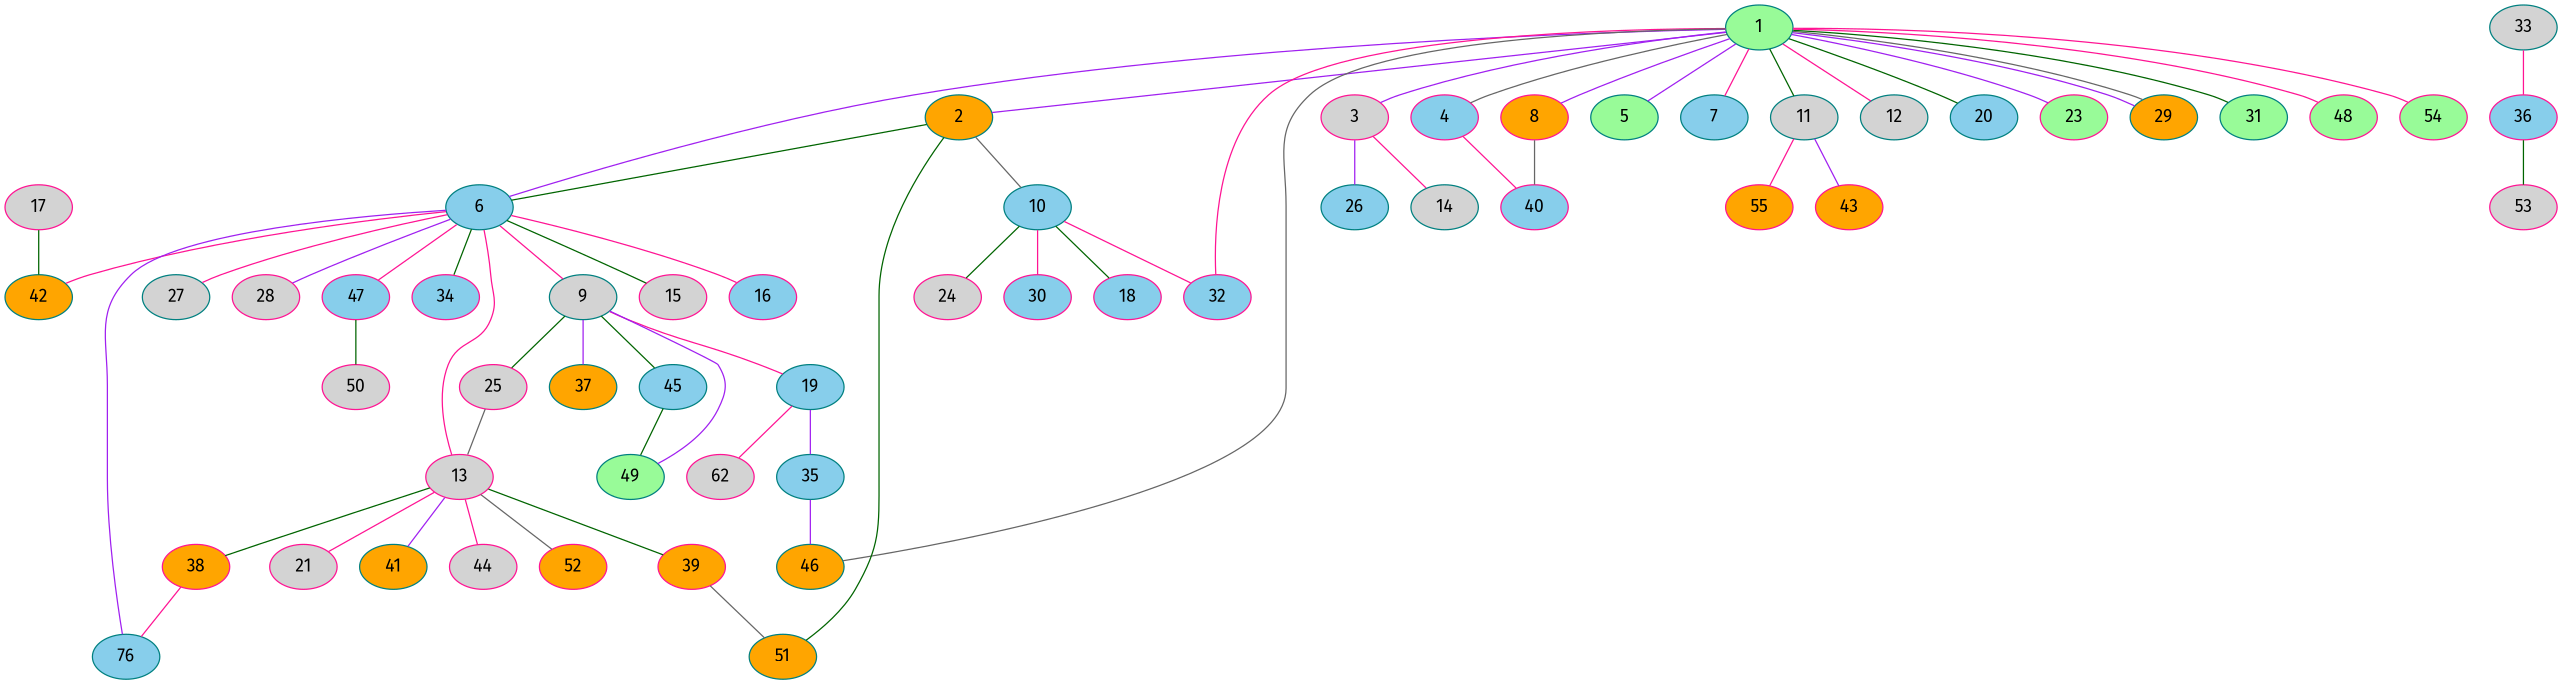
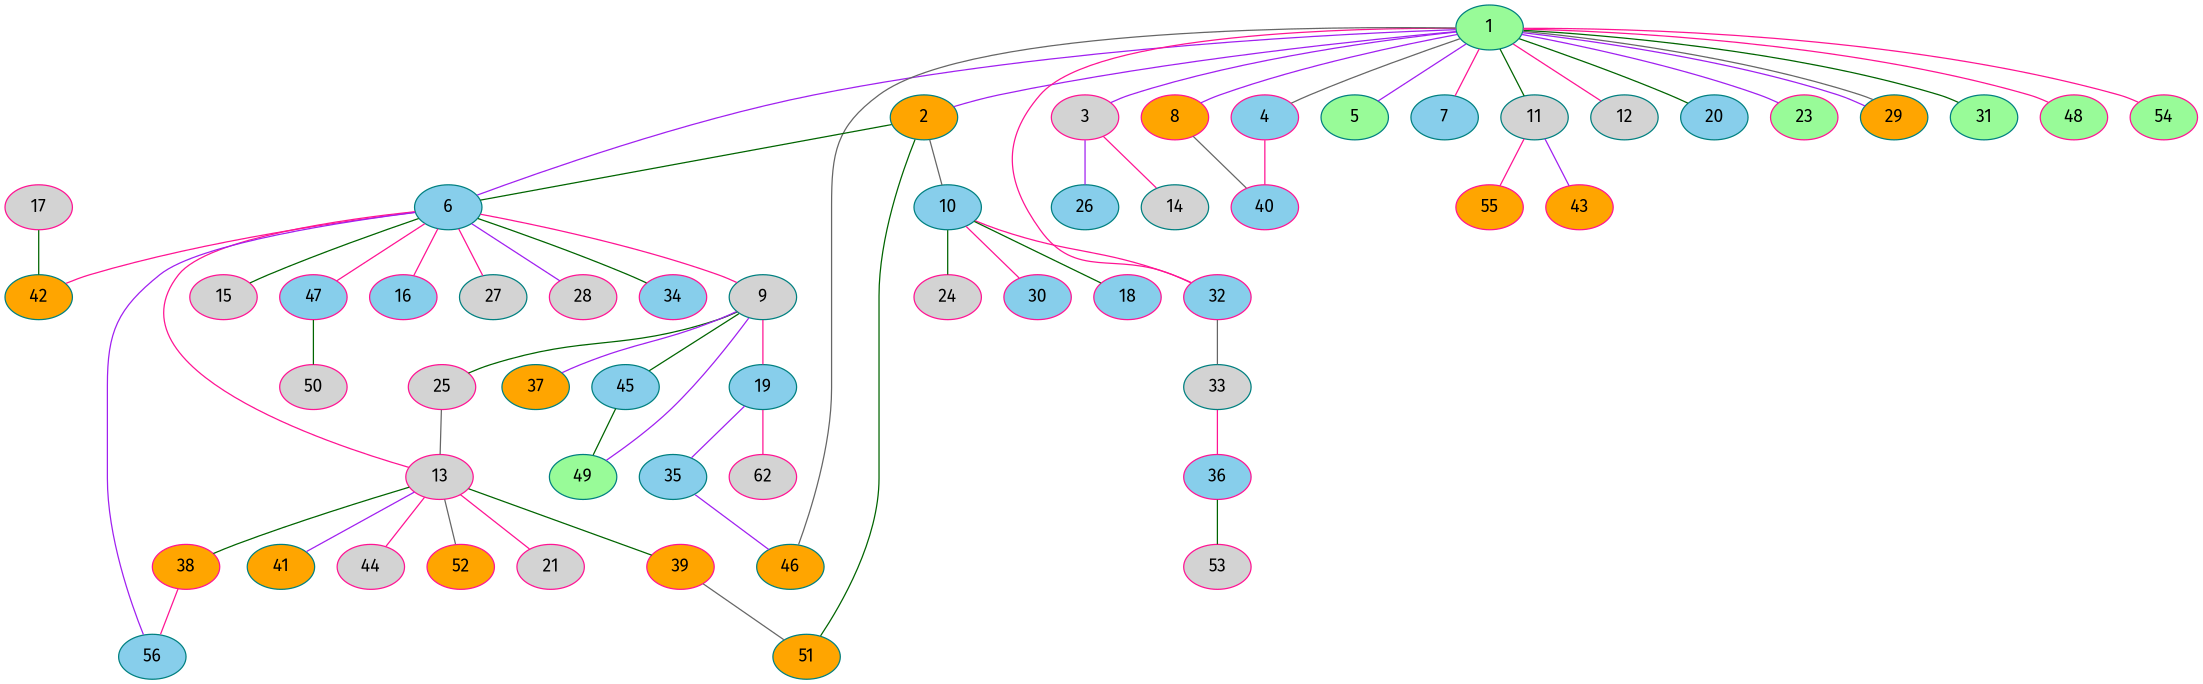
edge "32" -- "33": added
node "76": label "76" -> "56"
